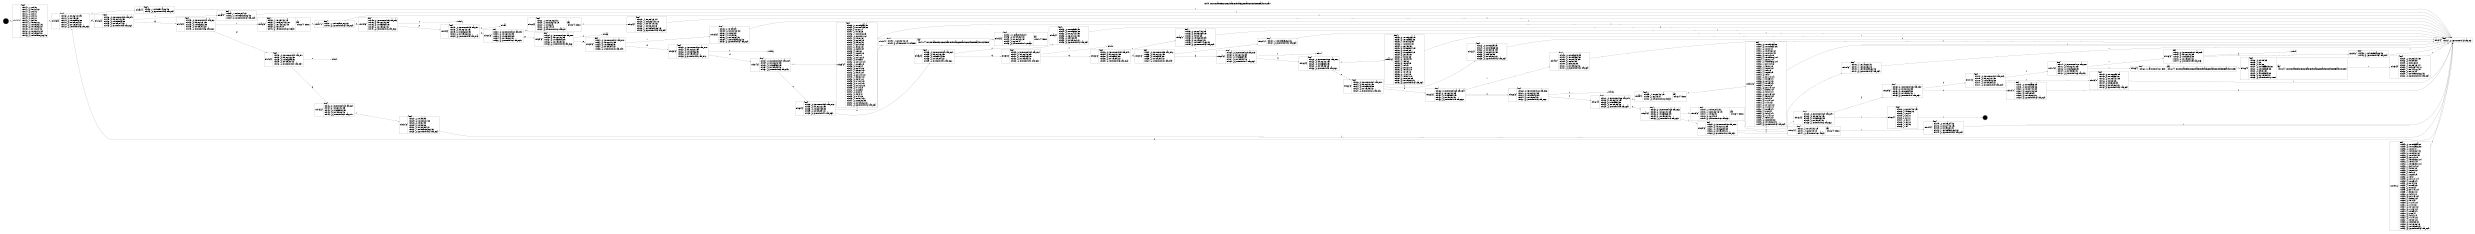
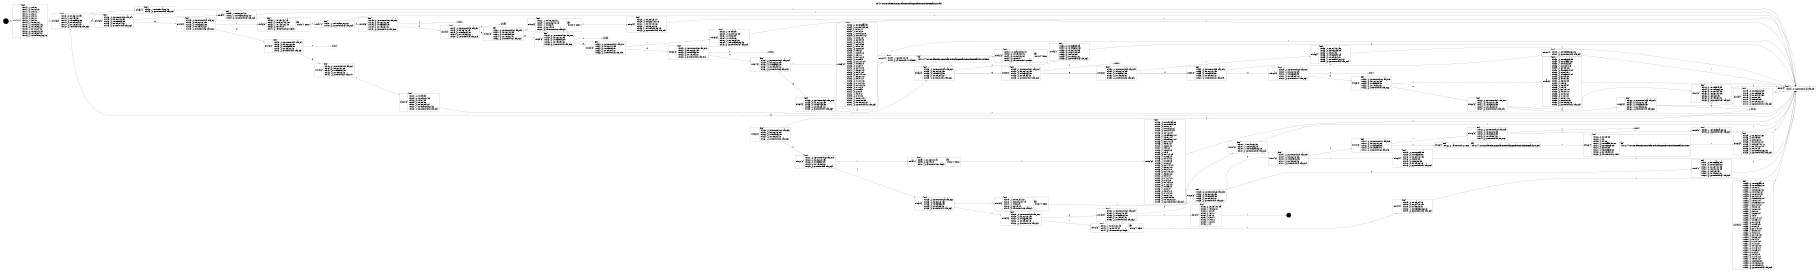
edge "0x401655 [25]" -> "0x40166e [25]": now "0x401655 [25]" -> "0x401d28"
